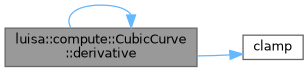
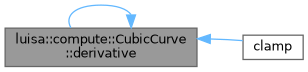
edge "luisa::compute::CubicCurve ::derivative" -> "clamp": reversed
